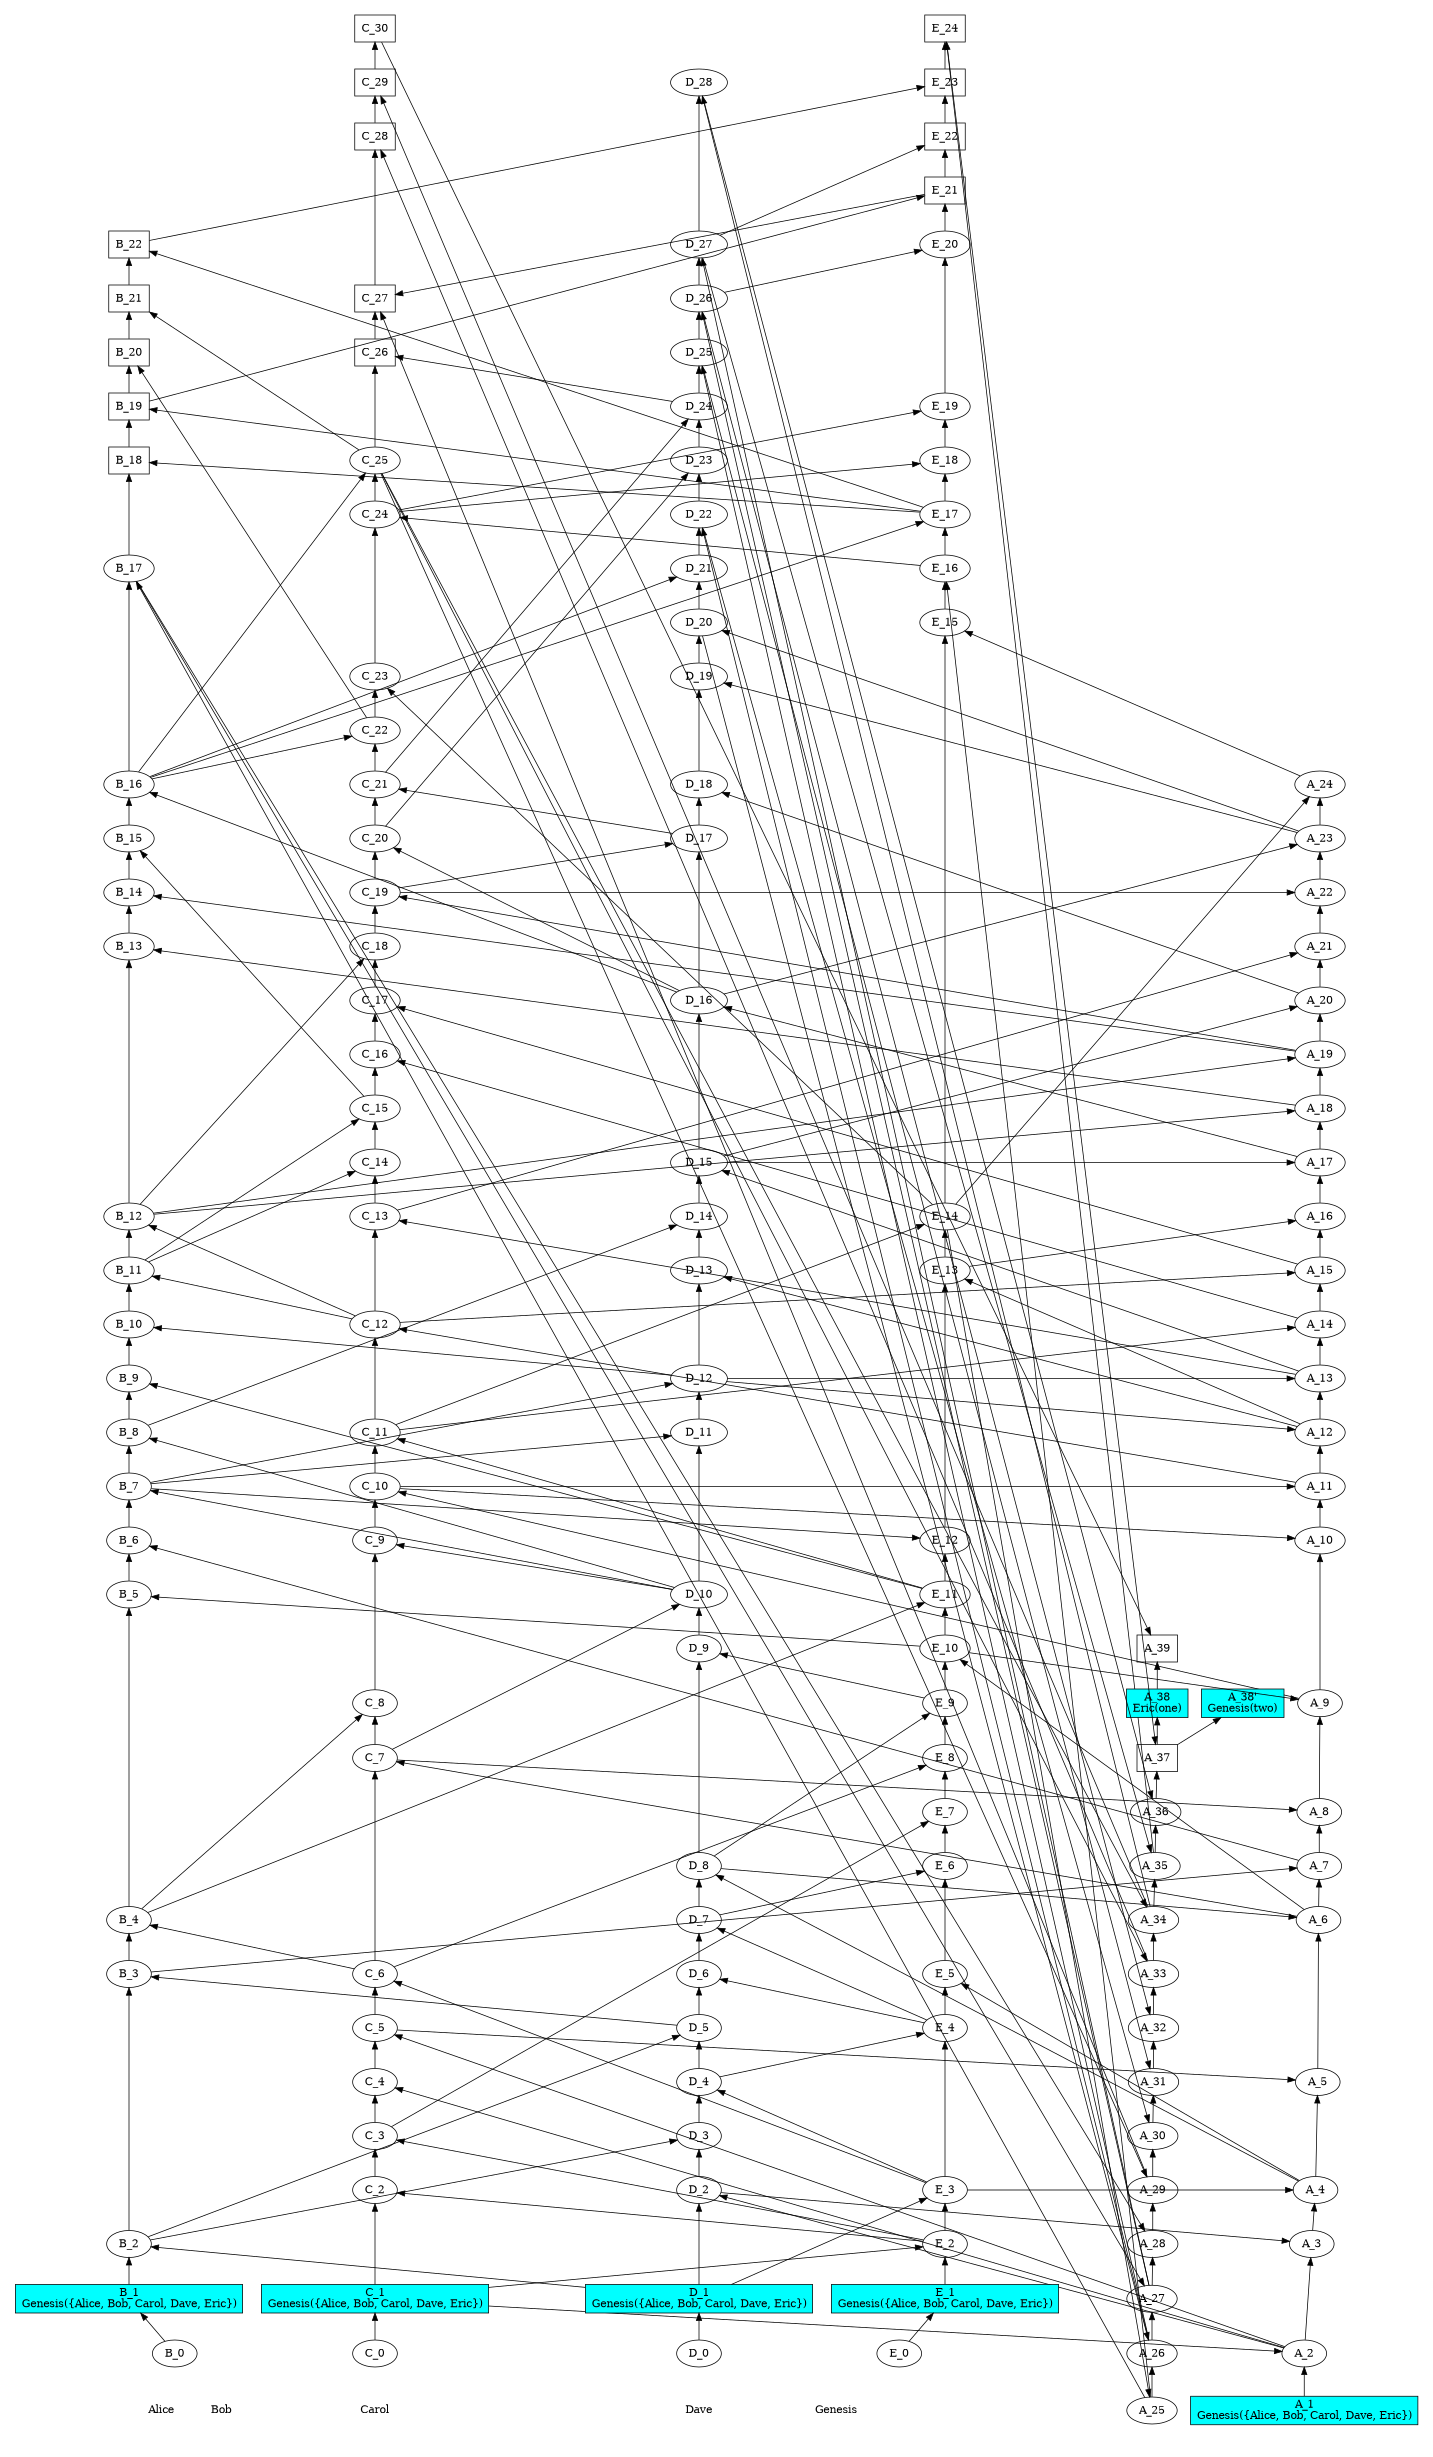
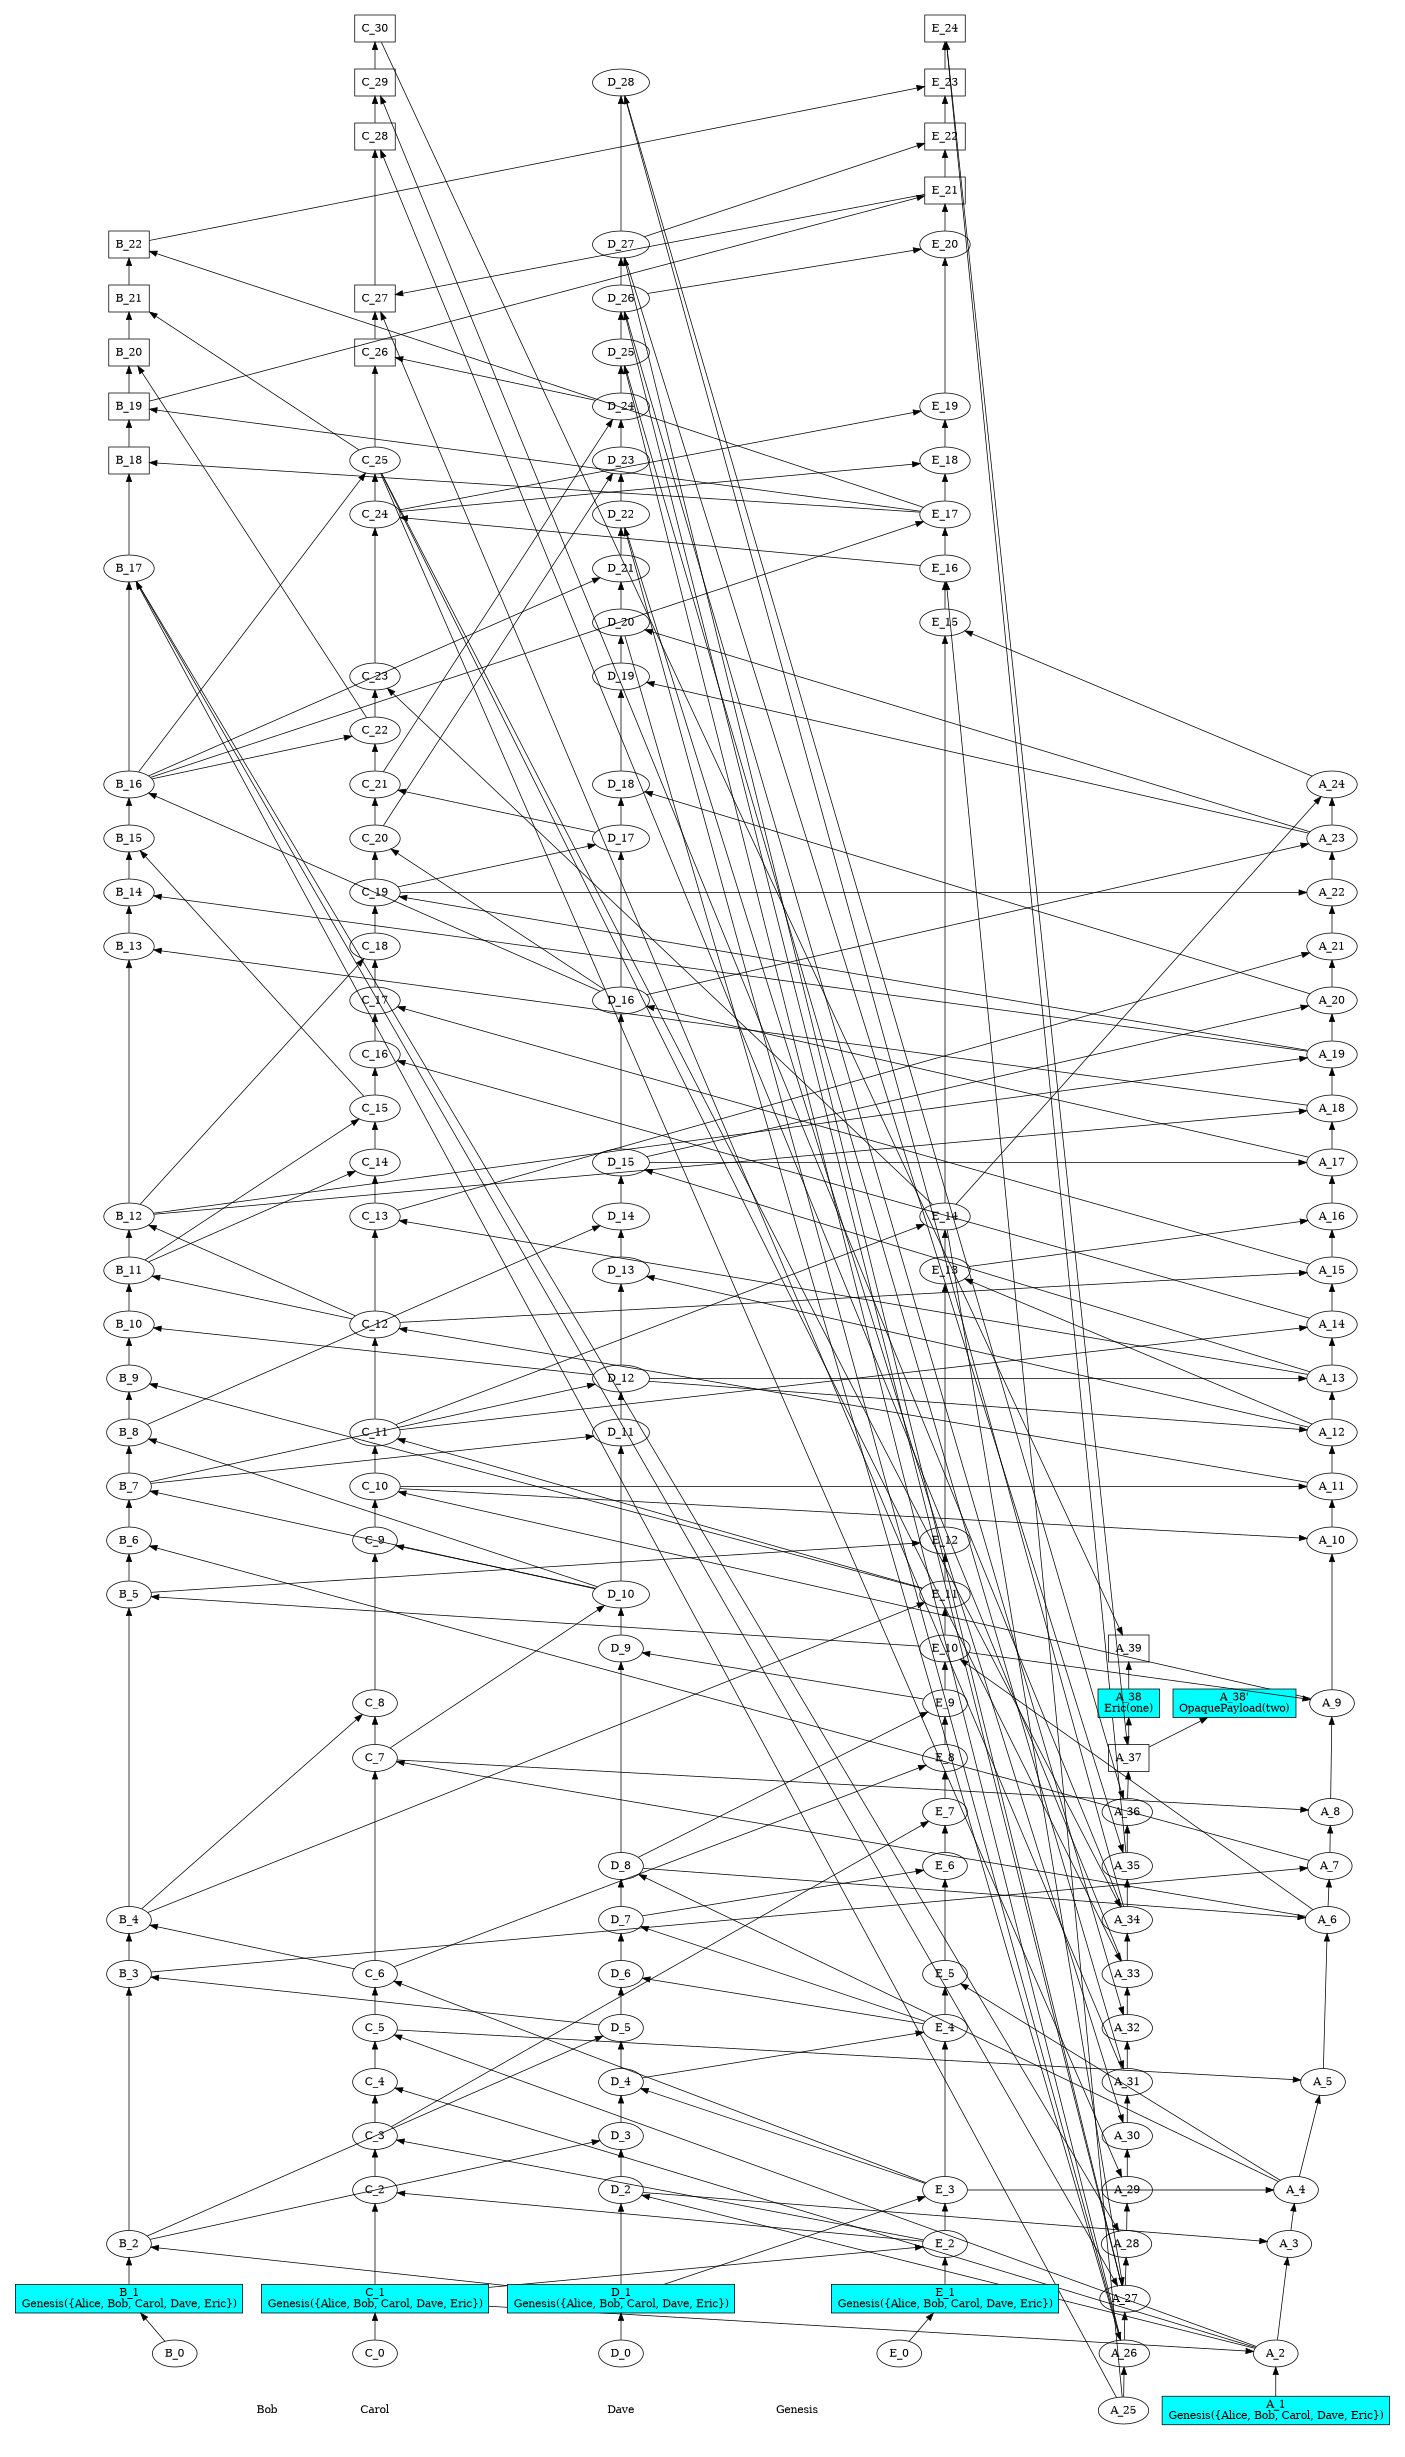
edge "A_29" -> "C_27": now "A_31" -> "C_27"
edge "B_7" -> "E_12": now "B_5" -> "E_12"
node "A_38'": text "Genesis(two)" -> "OpaquePayload(two)"
edge "E_14" -> "A_25": now "E_14" -> "A_27"
node "Alice": removed
